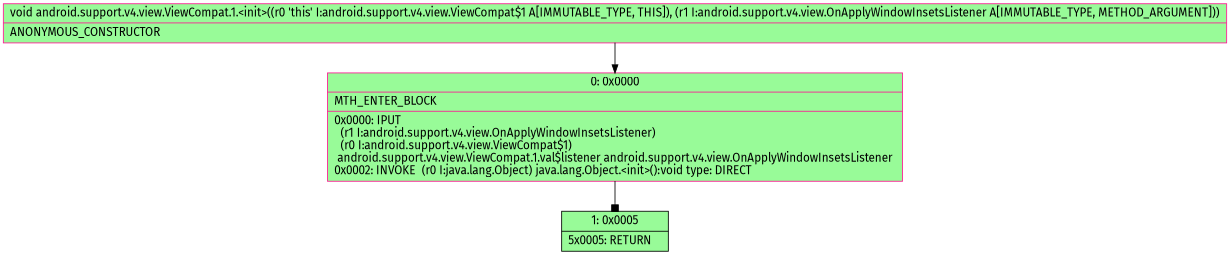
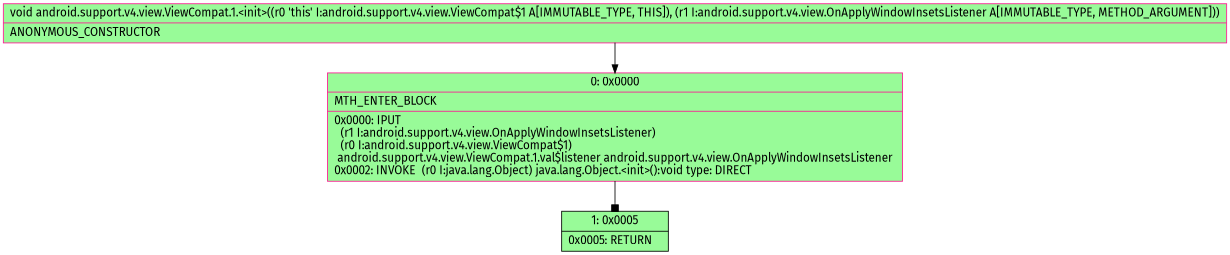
node "1: 0x0005": text "5x0005: RETURN" -> "0x0005: RETURN"
